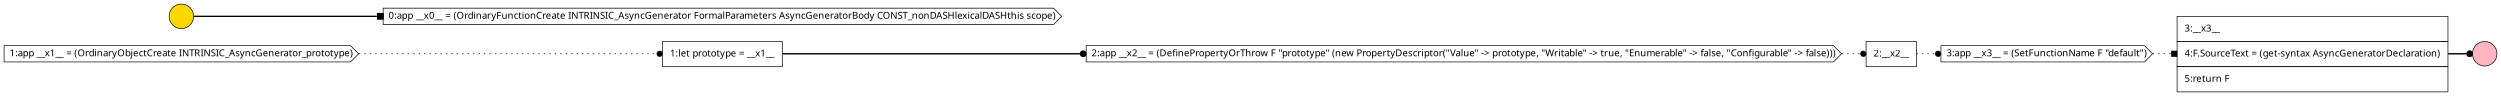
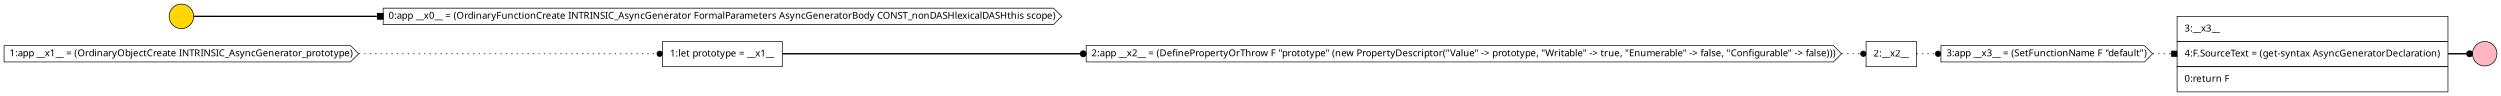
node "3:__x3__": text "5:return F" -> "0:return F"
